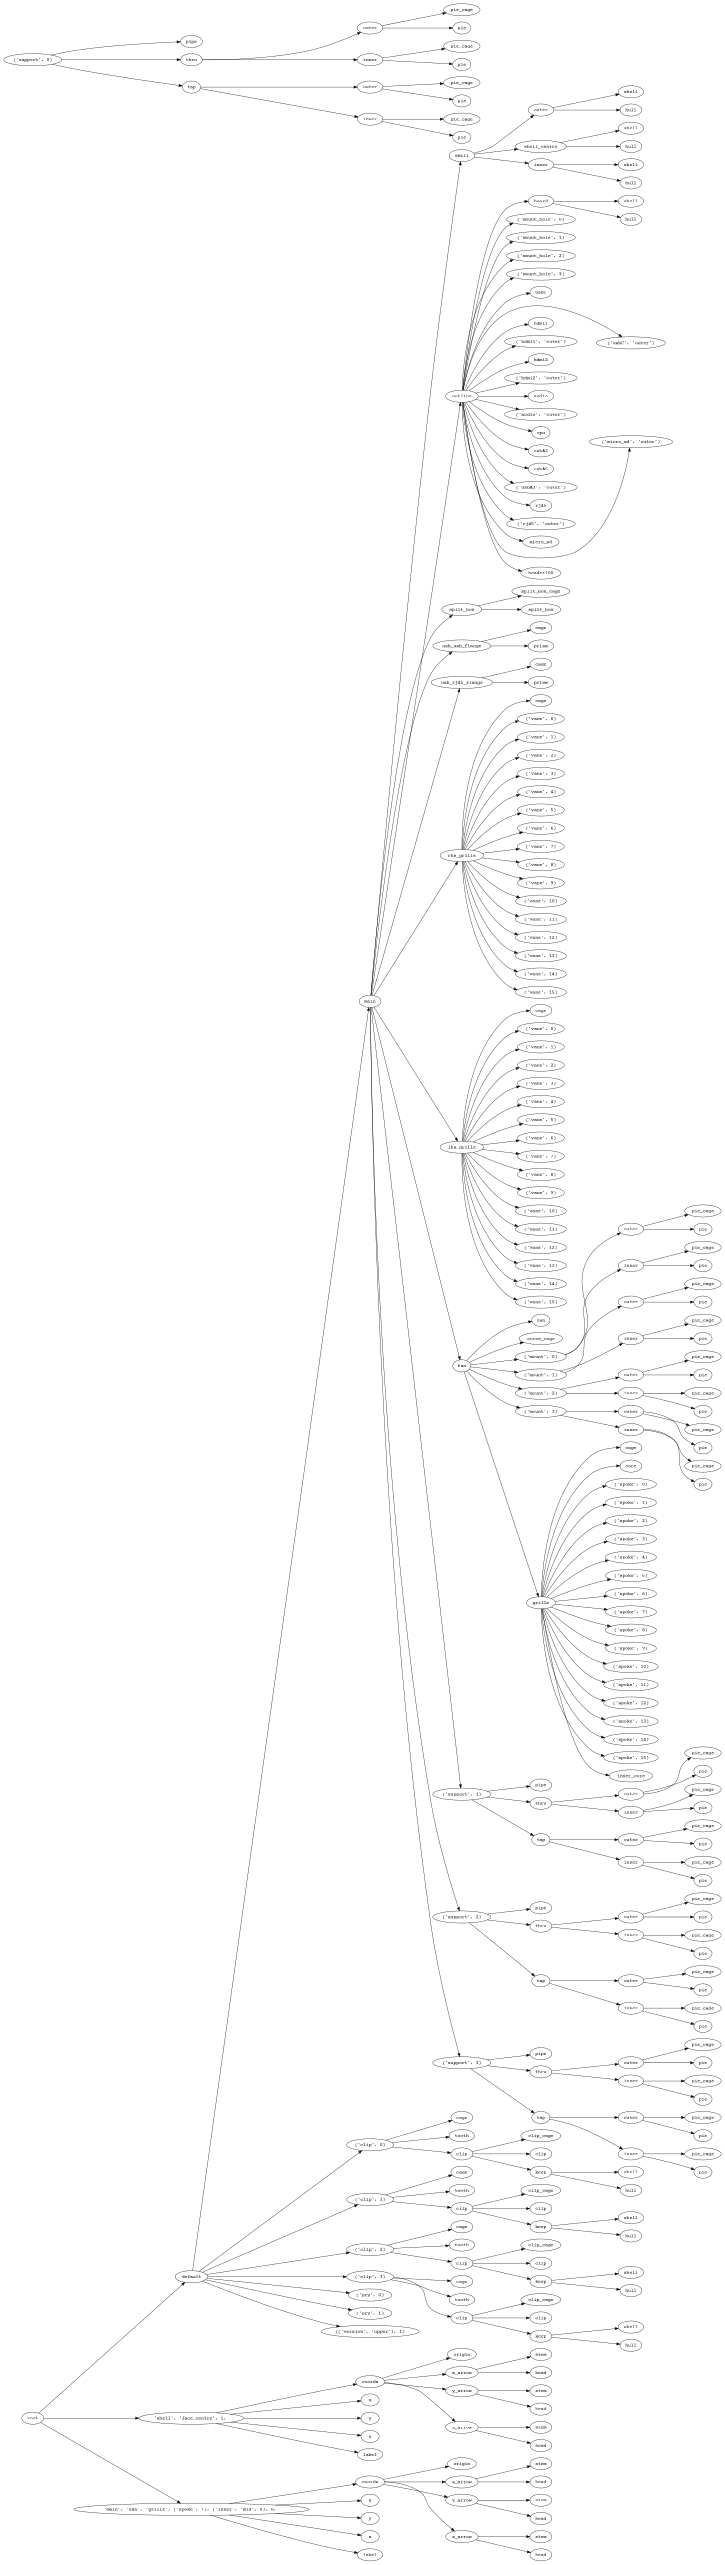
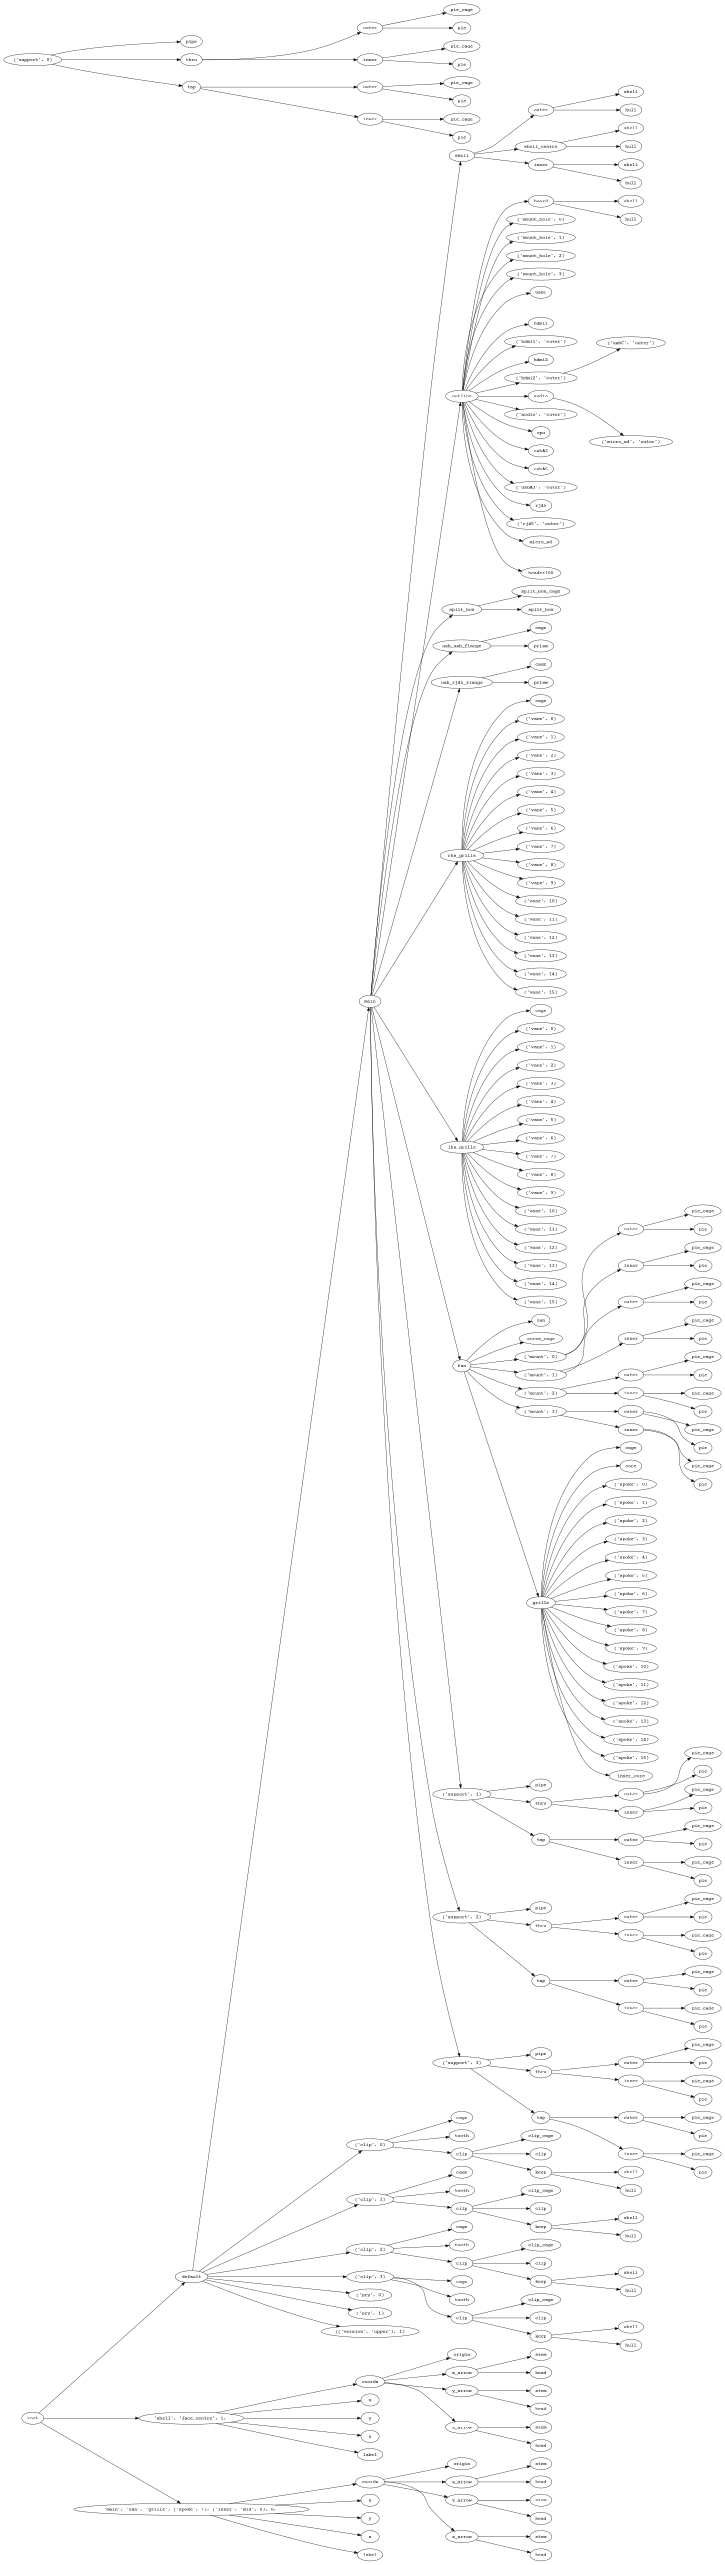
edge "outline" -> "('usbC', 'outer')": now "('hdmi2', 'outer')" -> "('usbC', 'outer')"
edge "outline" -> "('micro_sd', 'outer')": now "audio" -> "('micro_sd', 'outer')"
